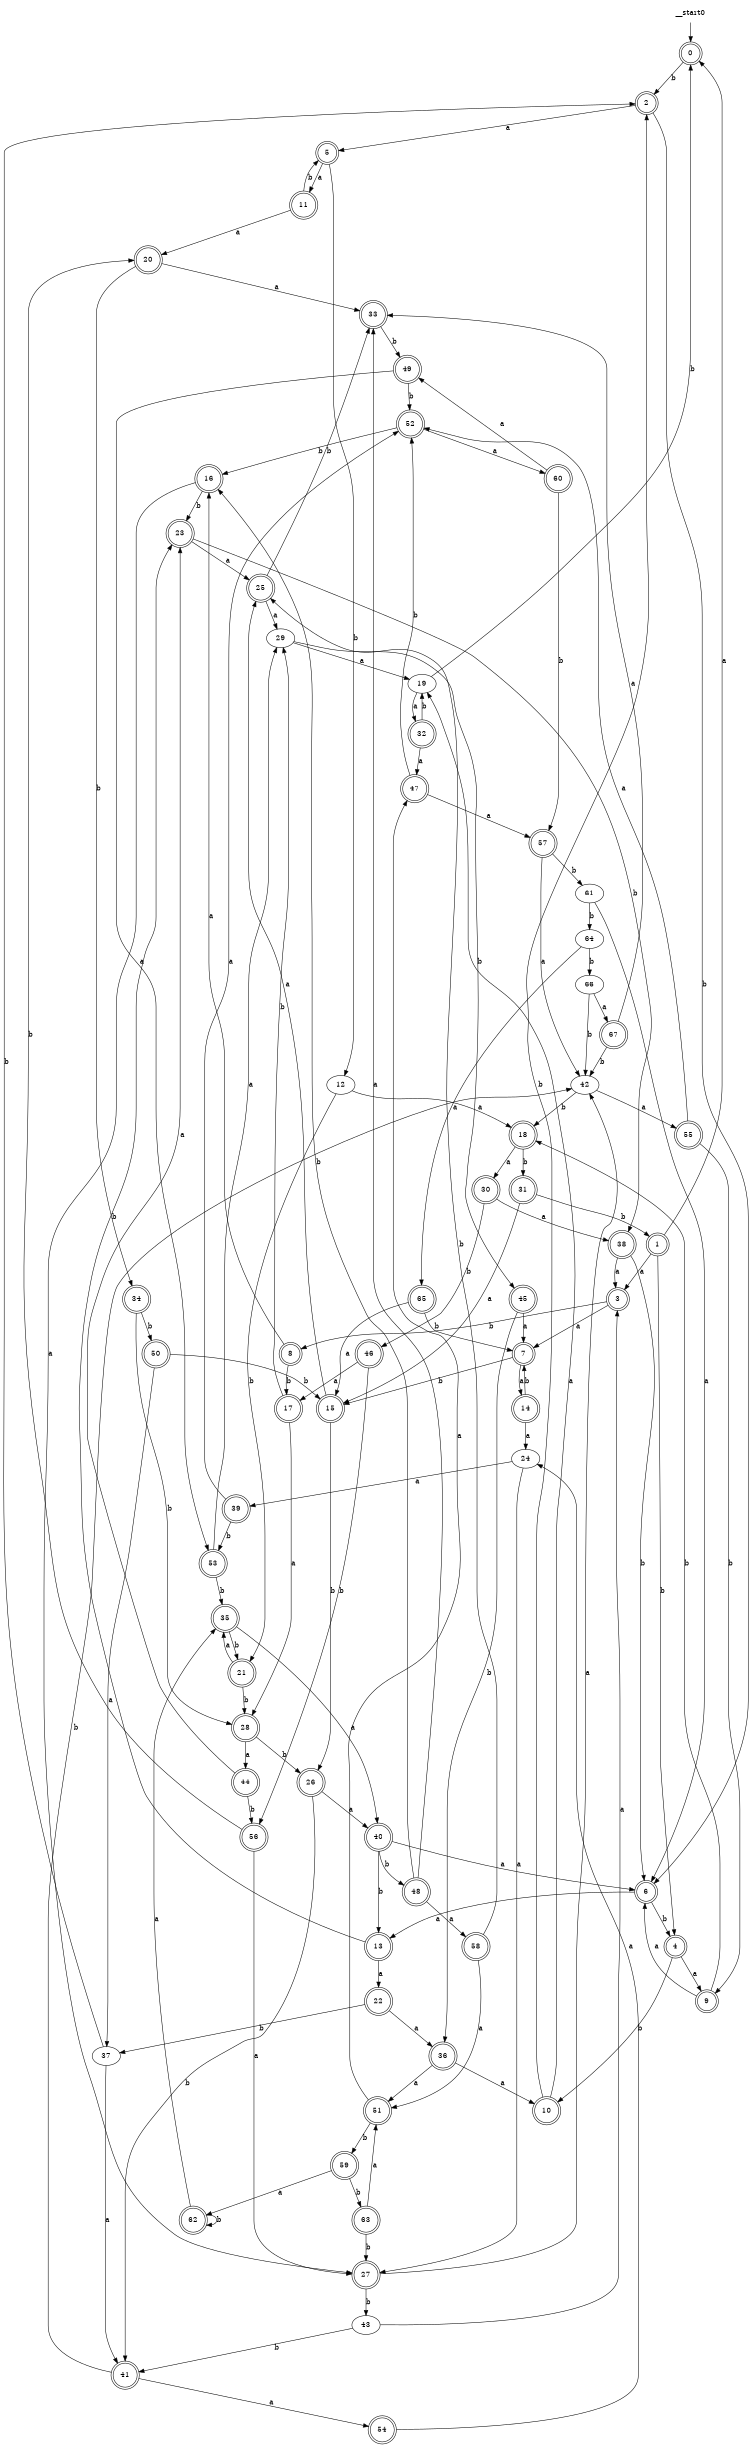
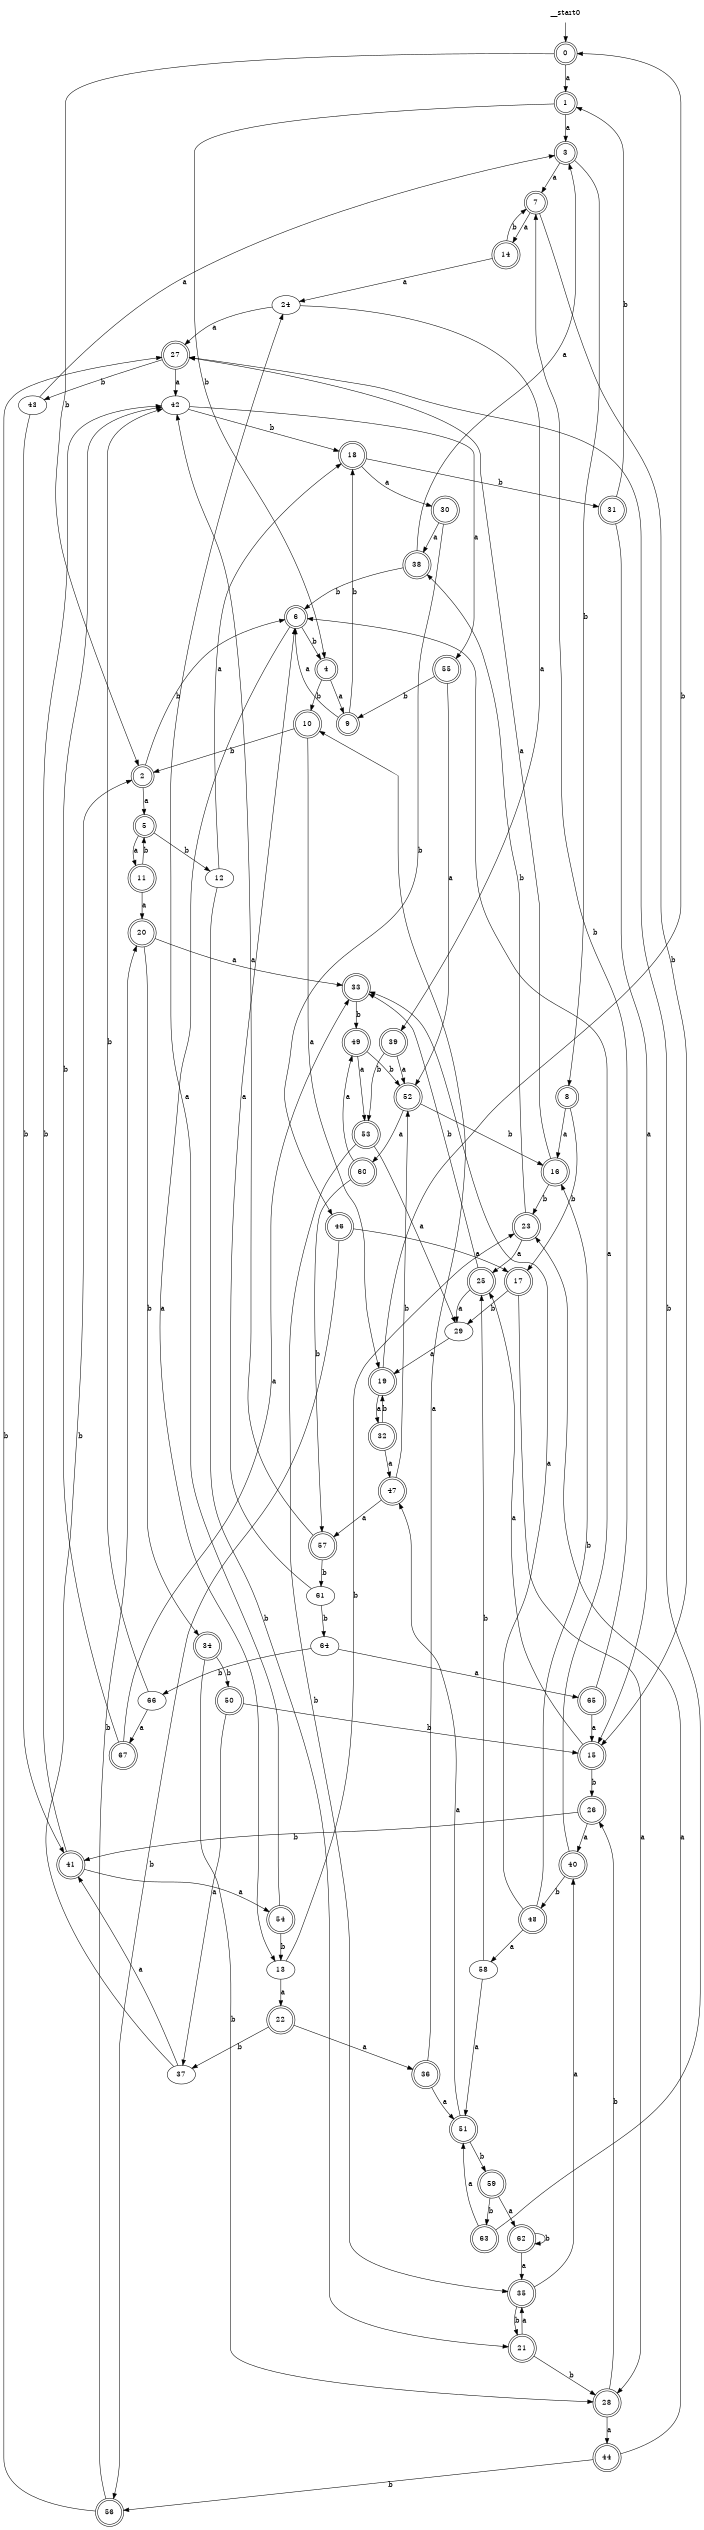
edge "1" -> "0": reversed
node "19": shape ellipse -> doublecircle
node "45": removed
edge "40" -> "13": now "54" -> "13"
node "13": shape doublecircle -> ellipse
node "58": shape doublecircle -> ellipse
edge "56" -> "27": label "a" -> "b"
